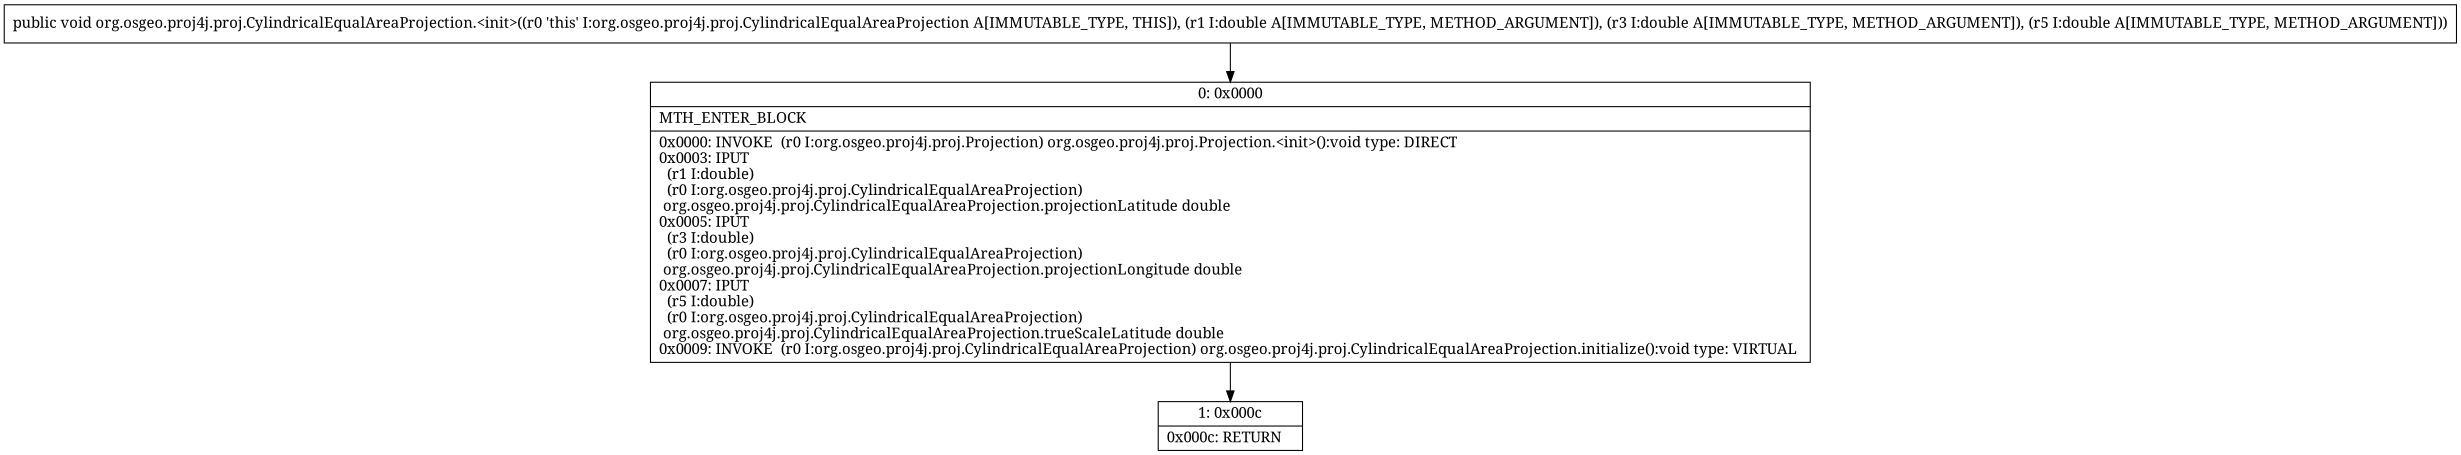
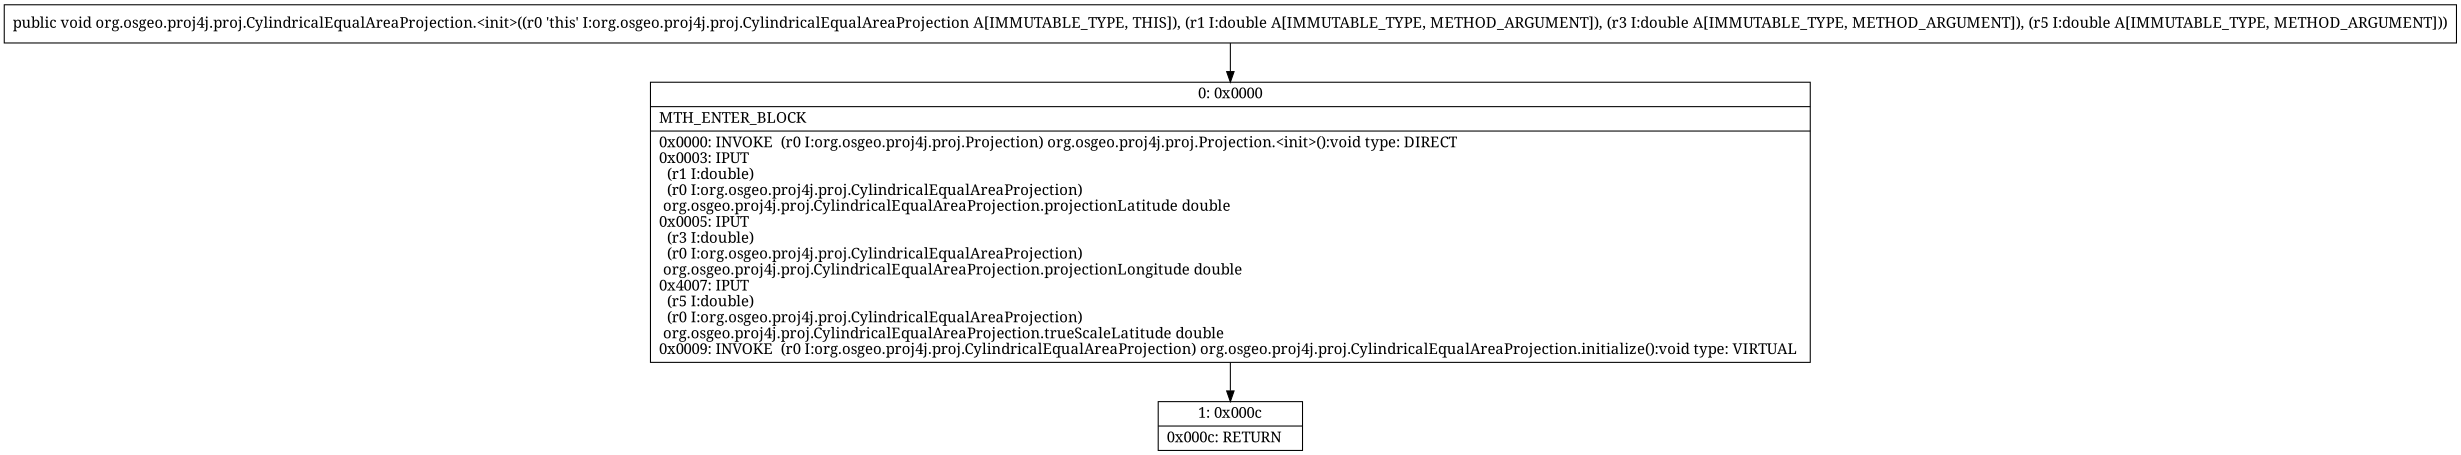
node "0: 0x0000": text "0x0007: IPUT" -> "0x4007: IPUT"
